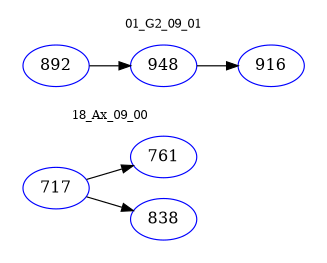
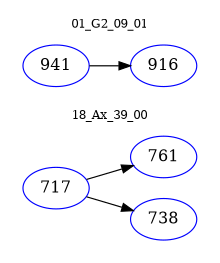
node "892": removed
node "948": label "948" -> "941"
cluster "18_Ax_09_00": label "18_Ax_09_00" -> "18_Ax_39_00"
node "838": label "838" -> "738"
